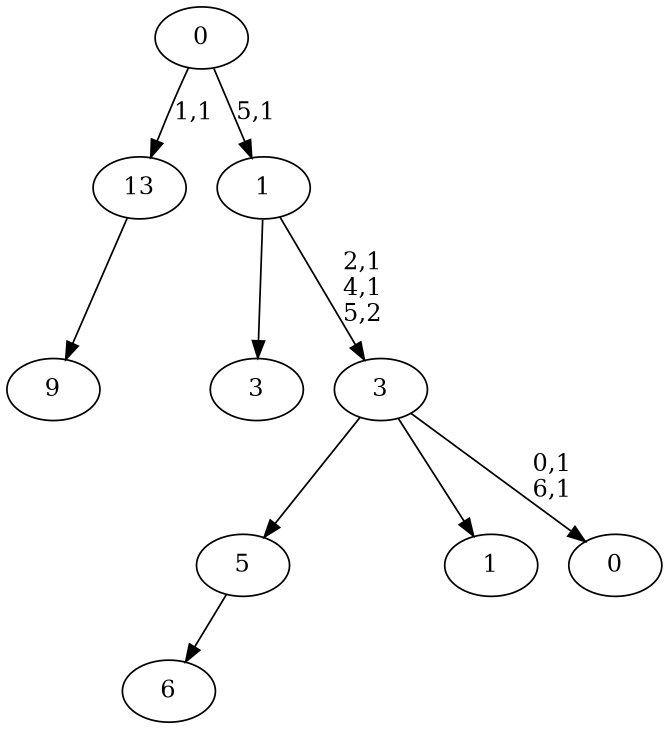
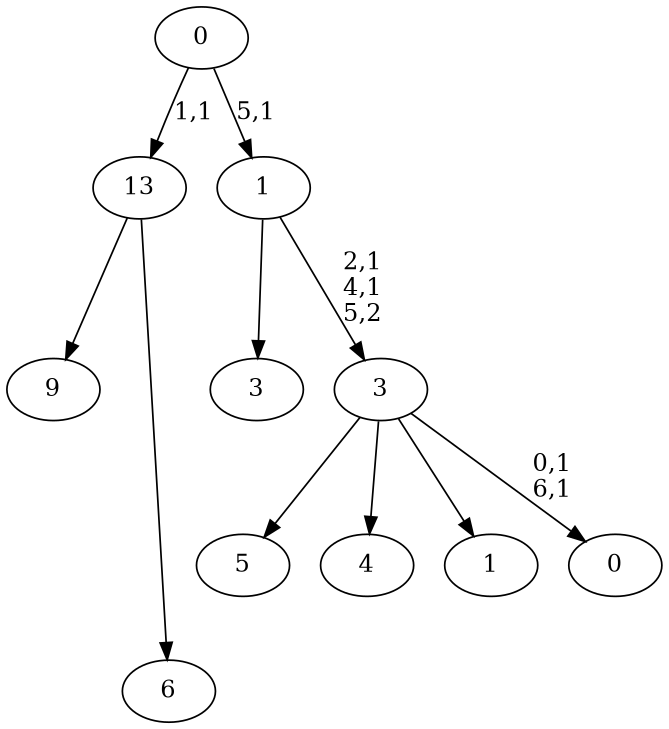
node "4": added
edge "5" -> "6": now "13" -> "6"
